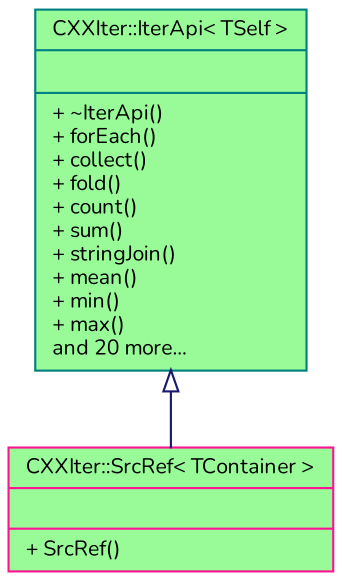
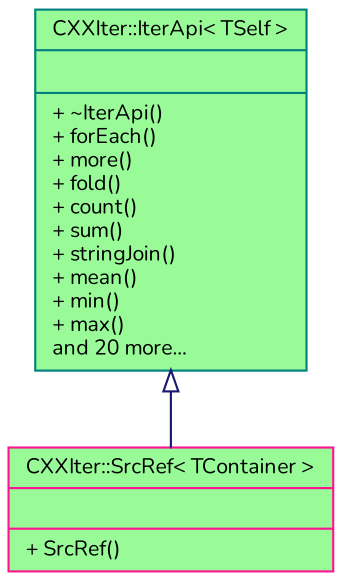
node "CXXIter::IterApi< TSelf >": text "+ collect()" -> "+ more()"
